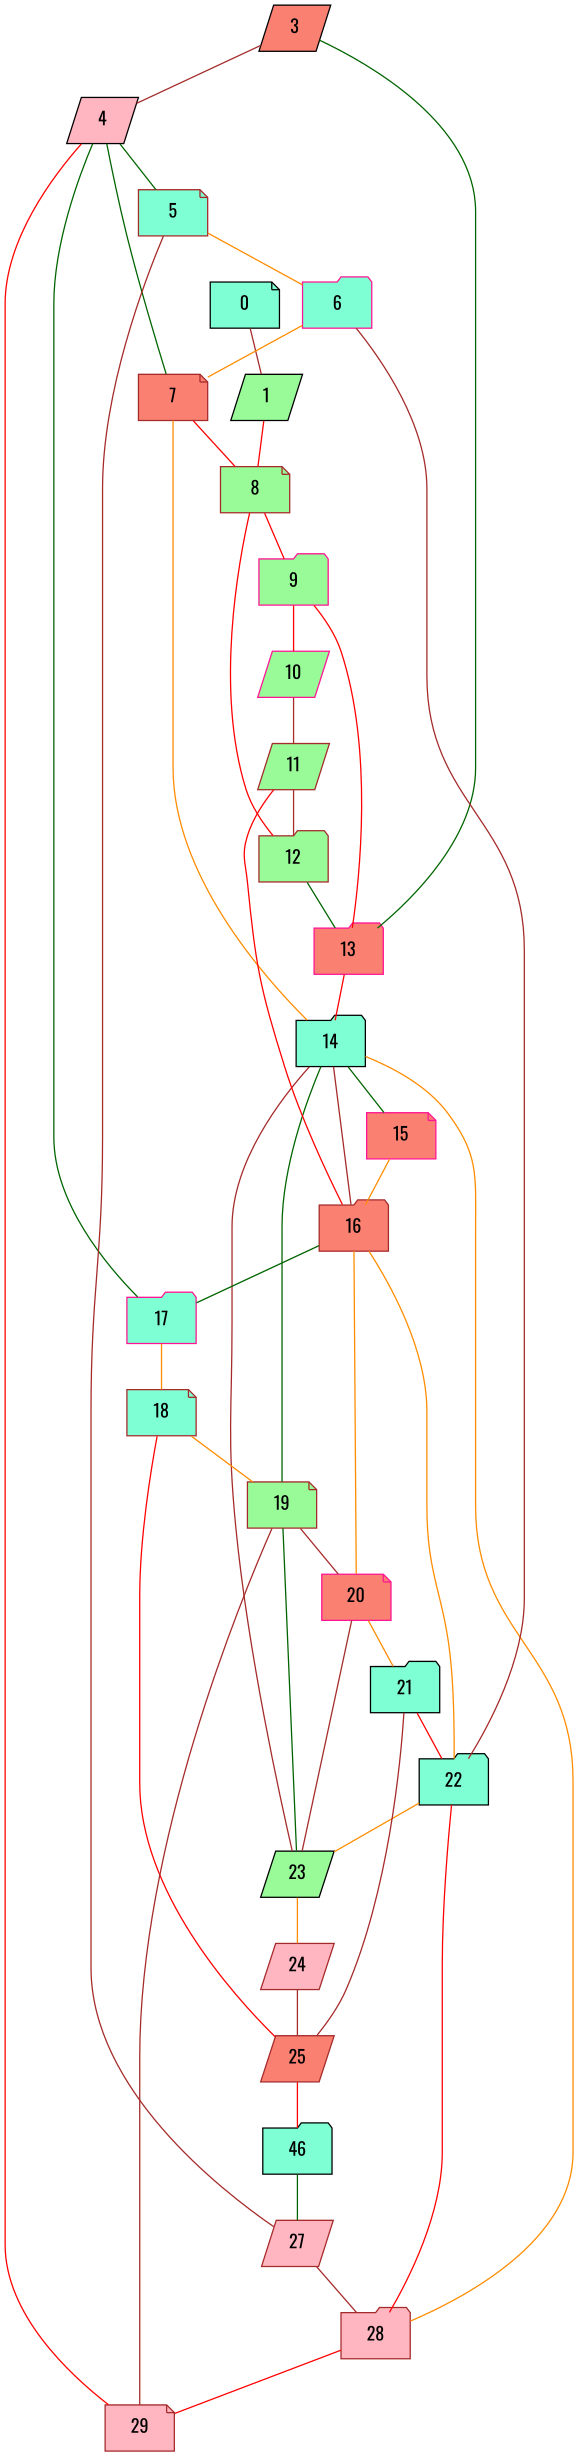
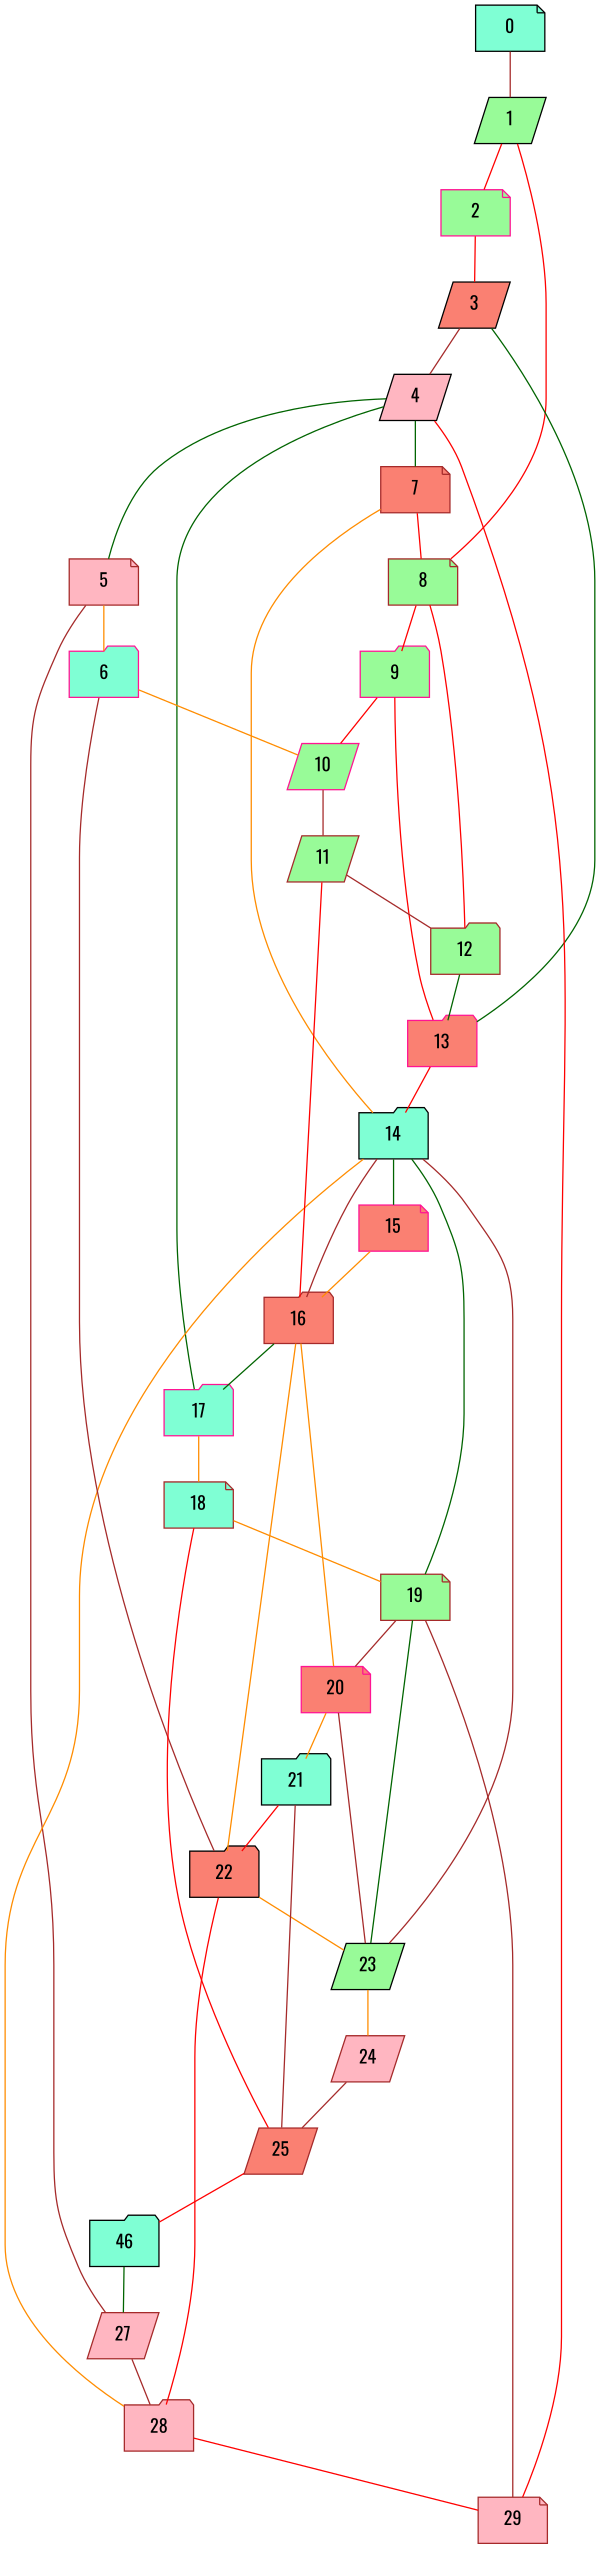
node "5": fillcolor aquamarine -> lightpink
node "2": added
edge "6" -- "7": now "6" -- "10"
node "22": fillcolor aquamarine -> salmon
